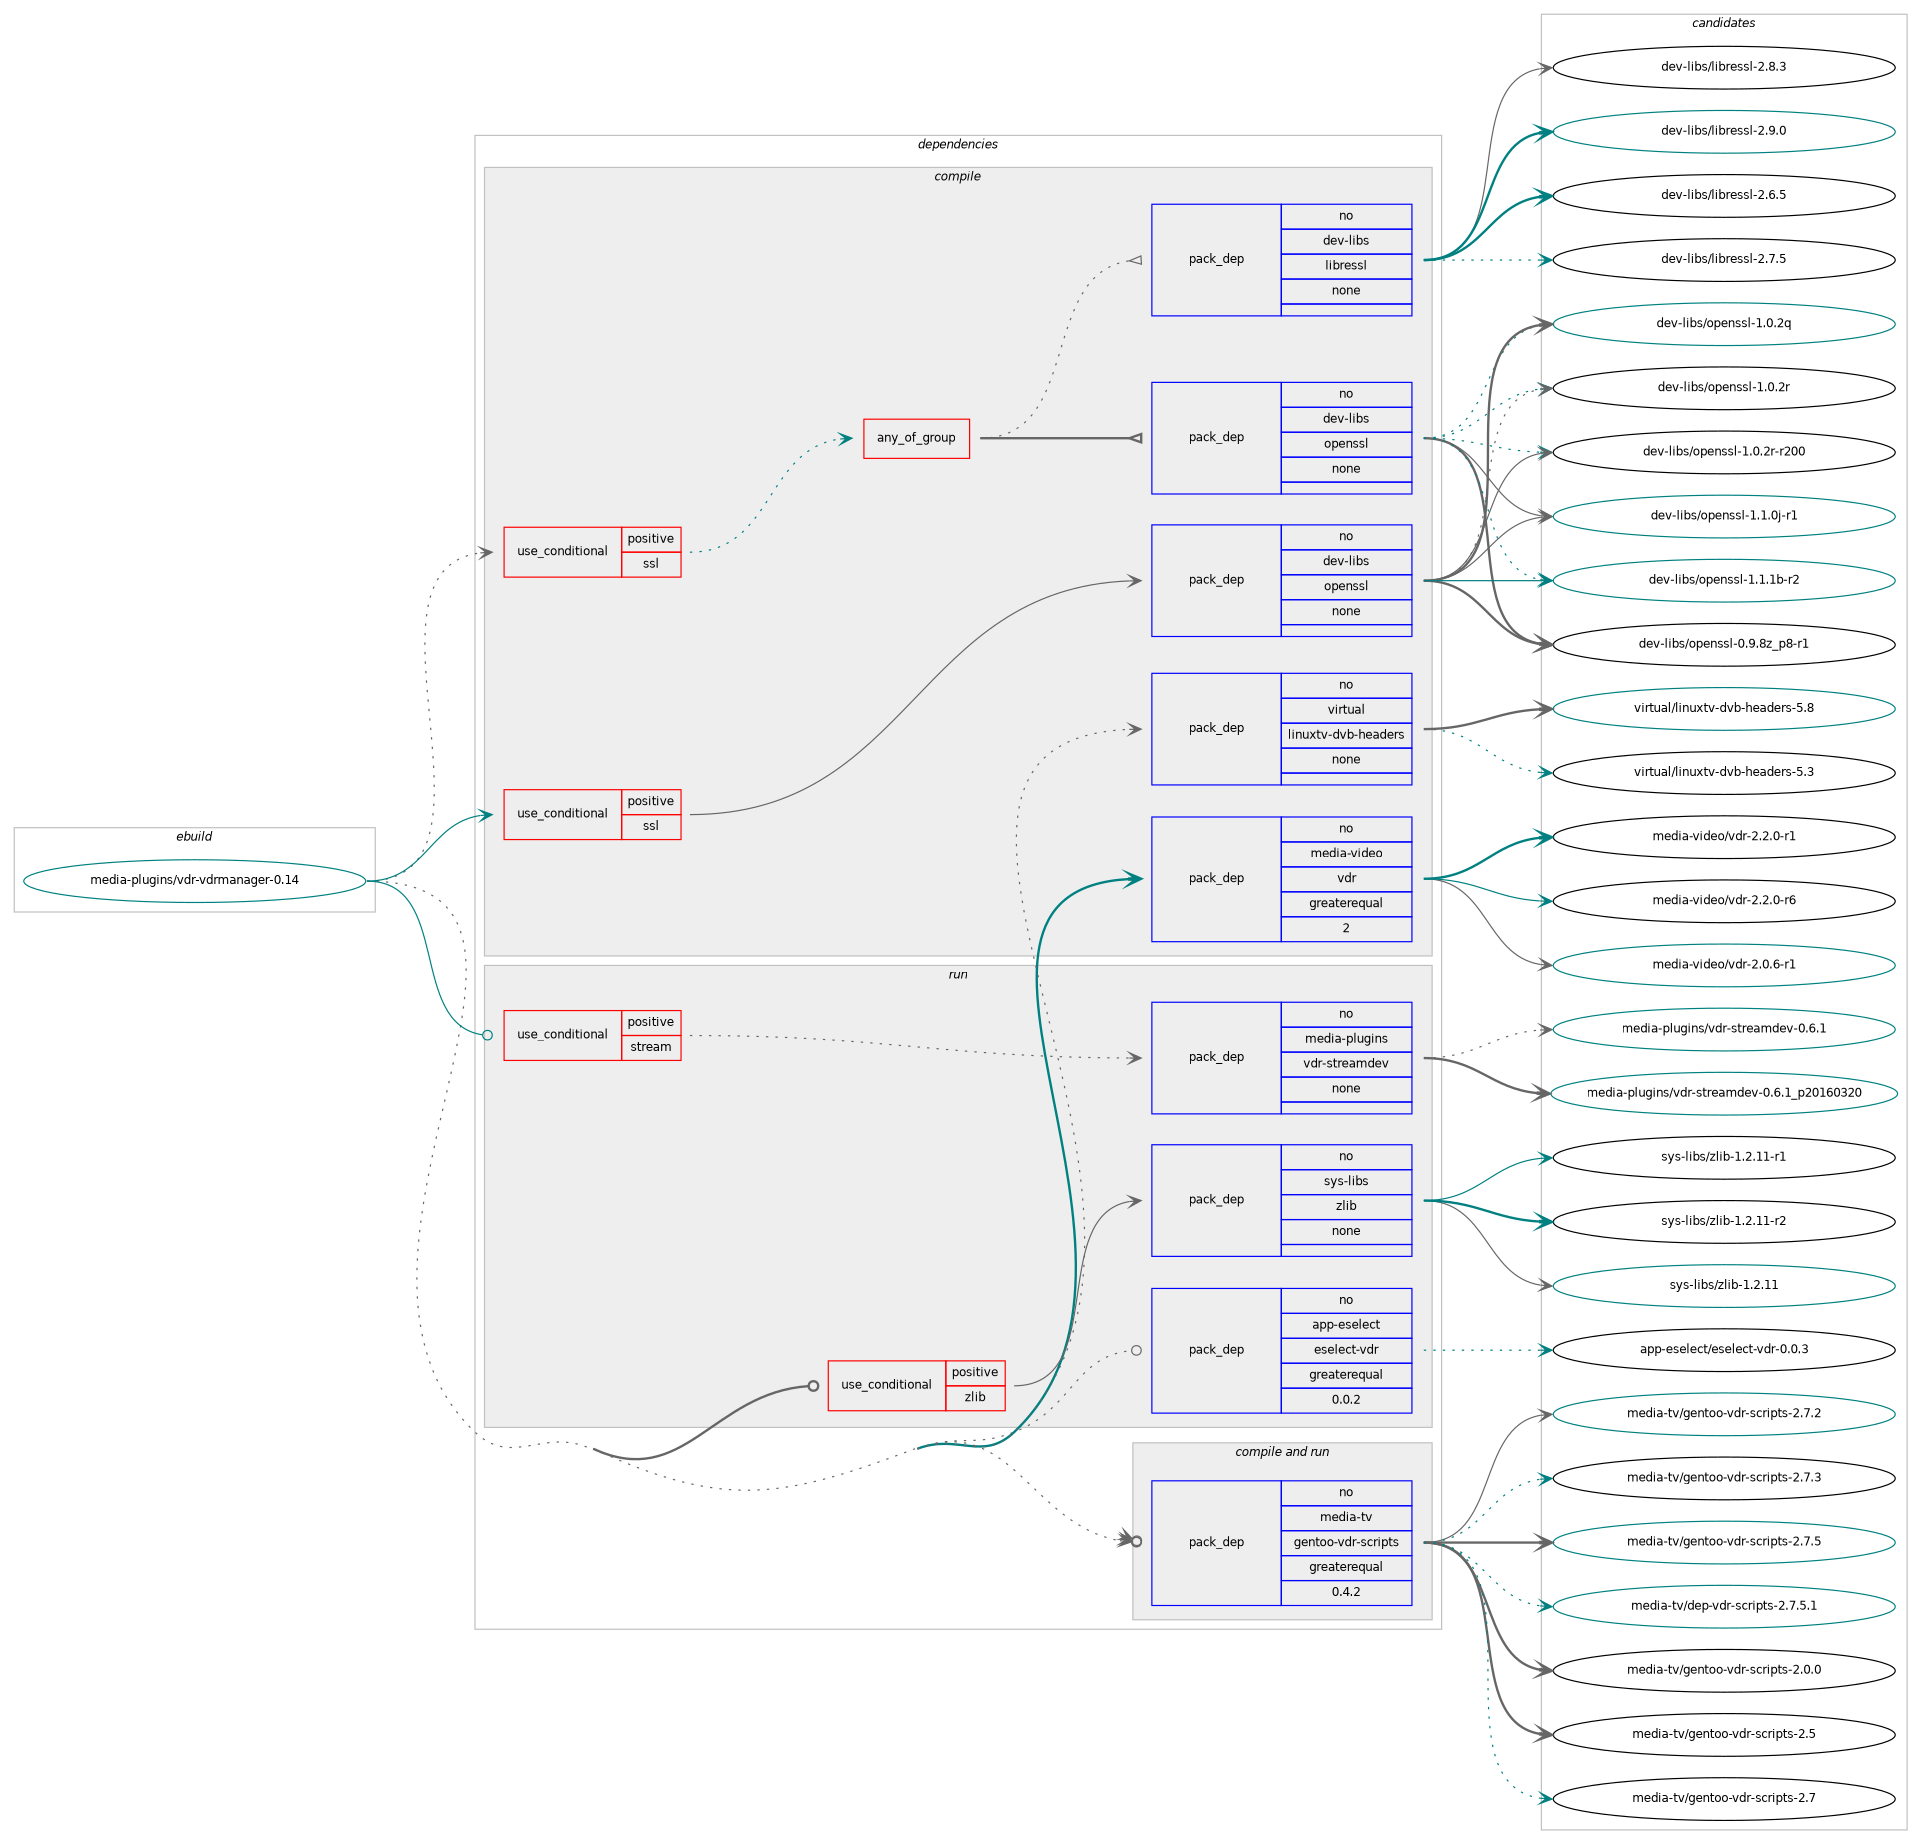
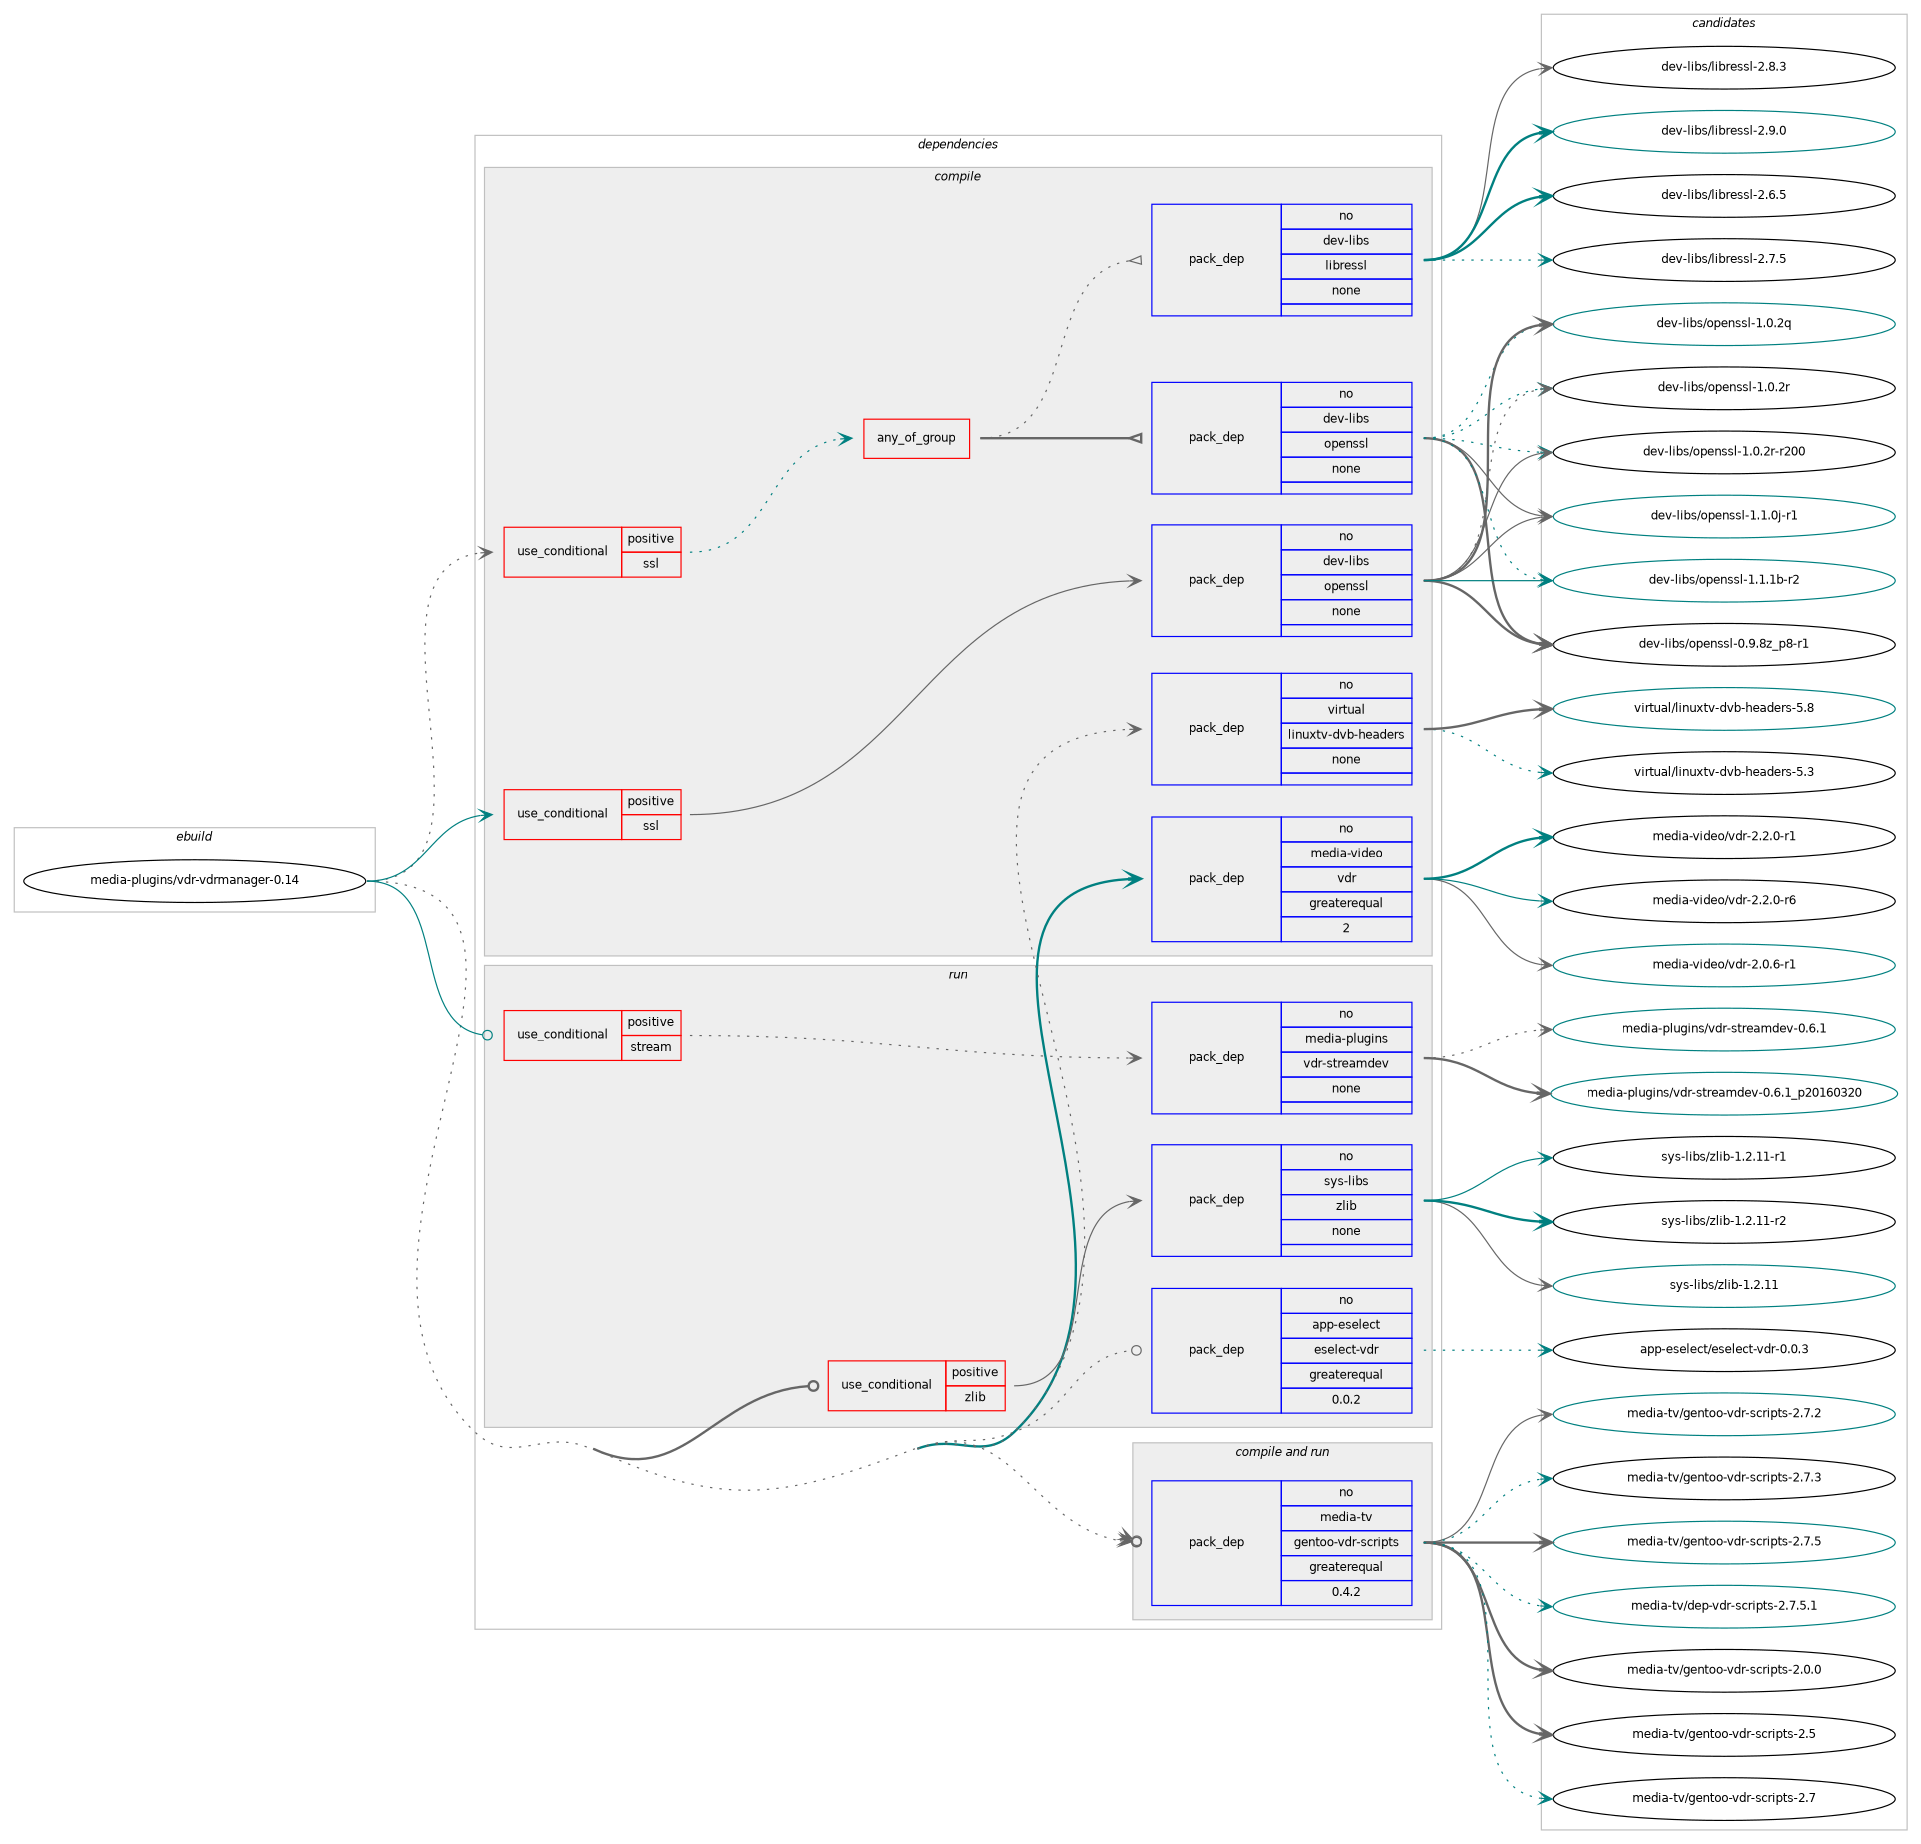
node "media-plugins/vdr-vdrmanager-0.14": color teal -> black
